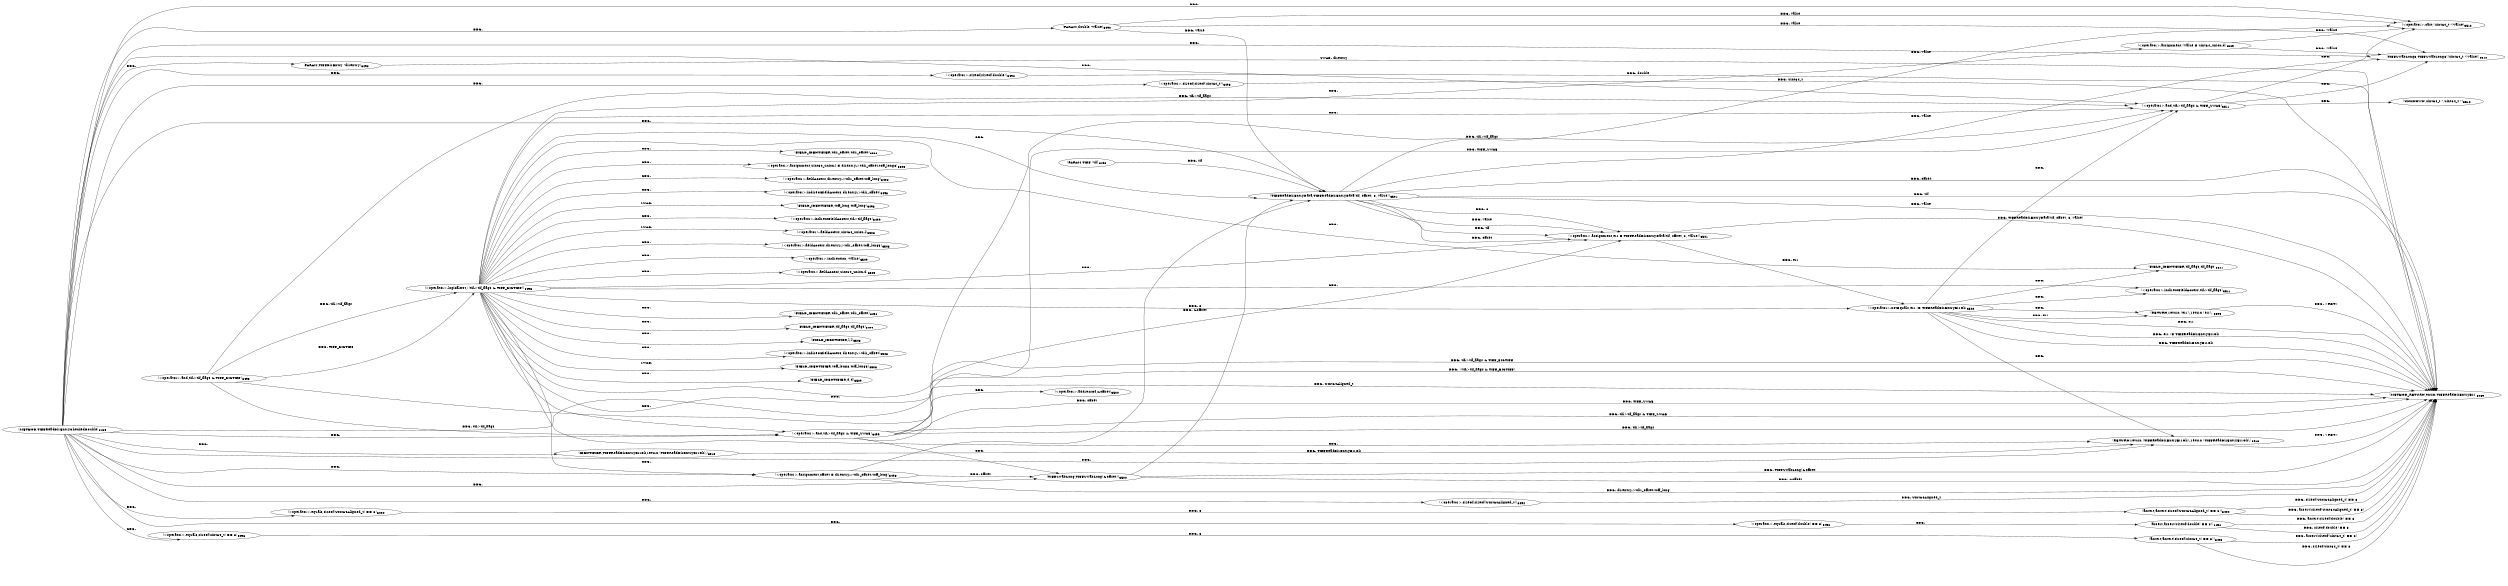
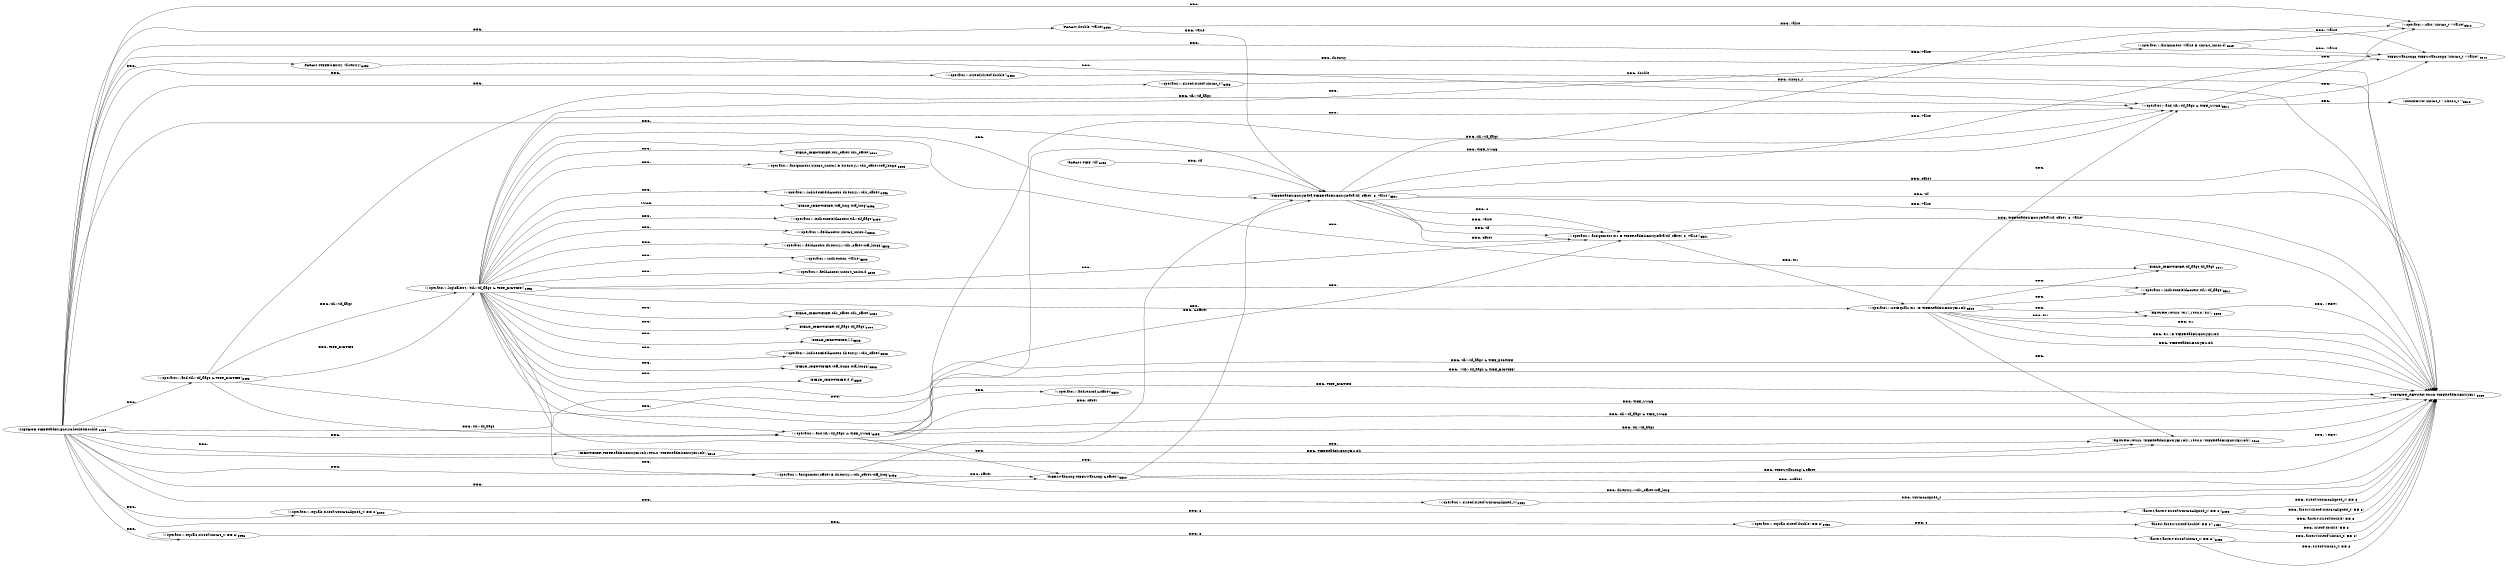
edge "(PARAM,double *value)" -> "(<operator>.cast,(uint64_t *)value)": removed, label "DDG: value"
edge "(PARAM,TIFFDirEntry *direntry)" -> "(METHOD_RETURN,enum TIFFReadDirEntryErr)": label "SWAB: direntry" -> "DDG: direntry"
node "(<operator>.fieldAccess,direntry->tdir_offset.toff_long)": removed
edge "(<operator>.logicalNot,!(tif->tif_flags & TIFF_BIGTIFF))" -> "(<operator>.fieldAccess,uint64_union.l)": label "SWAB: " -> "CDG: "
edge "(<operator>.logicalNot,!(tif->tif_flags & TIFF_BIGTIFF))" -> "(<operator>.fieldAccess,direntry->tdir_offset.toff_long8)": label "CDG: " -> "DDG: "
edge "(<operator>.logicalNot,!(tif->tif_flags & TIFF_BIGTIFF))" -> "(<operator>.notEquals,err != TIFFReadDirEntryErrOk)": label "DDG: 8" -> "CDG: "
edge "(<operator>.logicalNot,!(tif->tif_flags & TIFF_BIGTIFF))" -> "(FIELD_IDENTIFIER,toff_long8,toff_long8)": label "SWAB: " -> "CDG: "
edge "(<operator>.and,tif->tif_flags & TIFF_BIGTIFF)" -> "(METHOD_RETURN,enum TIFFReadDirEntryErr)": label "DDG: UInt64Aligned_t" -> "DDG: TIFF_BIGTIFF"
edge "(METHOD,TIFFReadDirEntryCheckedDouble)" -> "(<operator>.and,tif->tif_flags & TIFF_BIGTIFF)": added, label "DDG:"
edge "(<operator>.equals,sizeof(double) == 8)" -> "(assert,assert(sizeof(double) == 8))": label "CDG: " -> "DDG: 8"
edge "(METHOD,TIFFReadDirEntryCheckedDouble)" -> "(<operator>.equals,sizeof(uint64_t) == 8)": label "CDG: " -> "DDG: "
